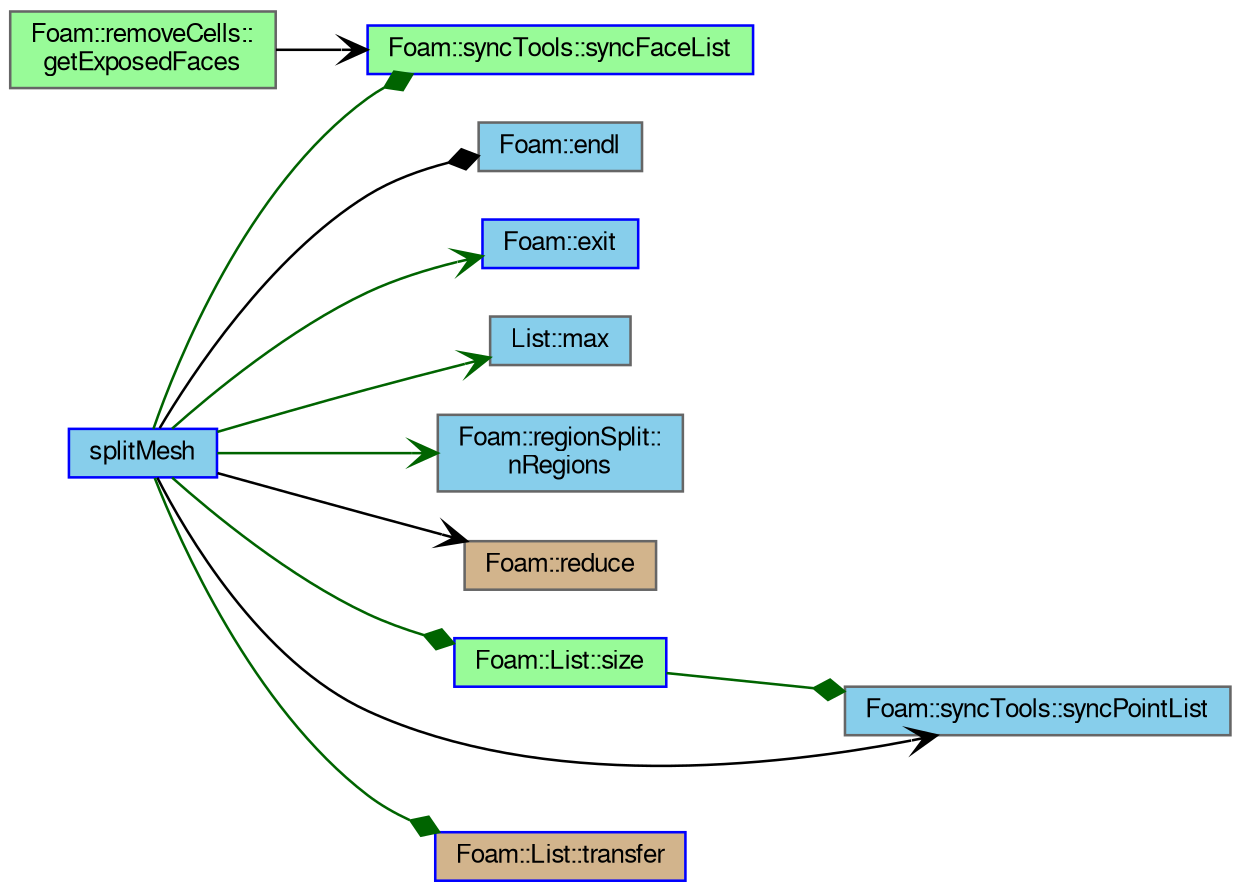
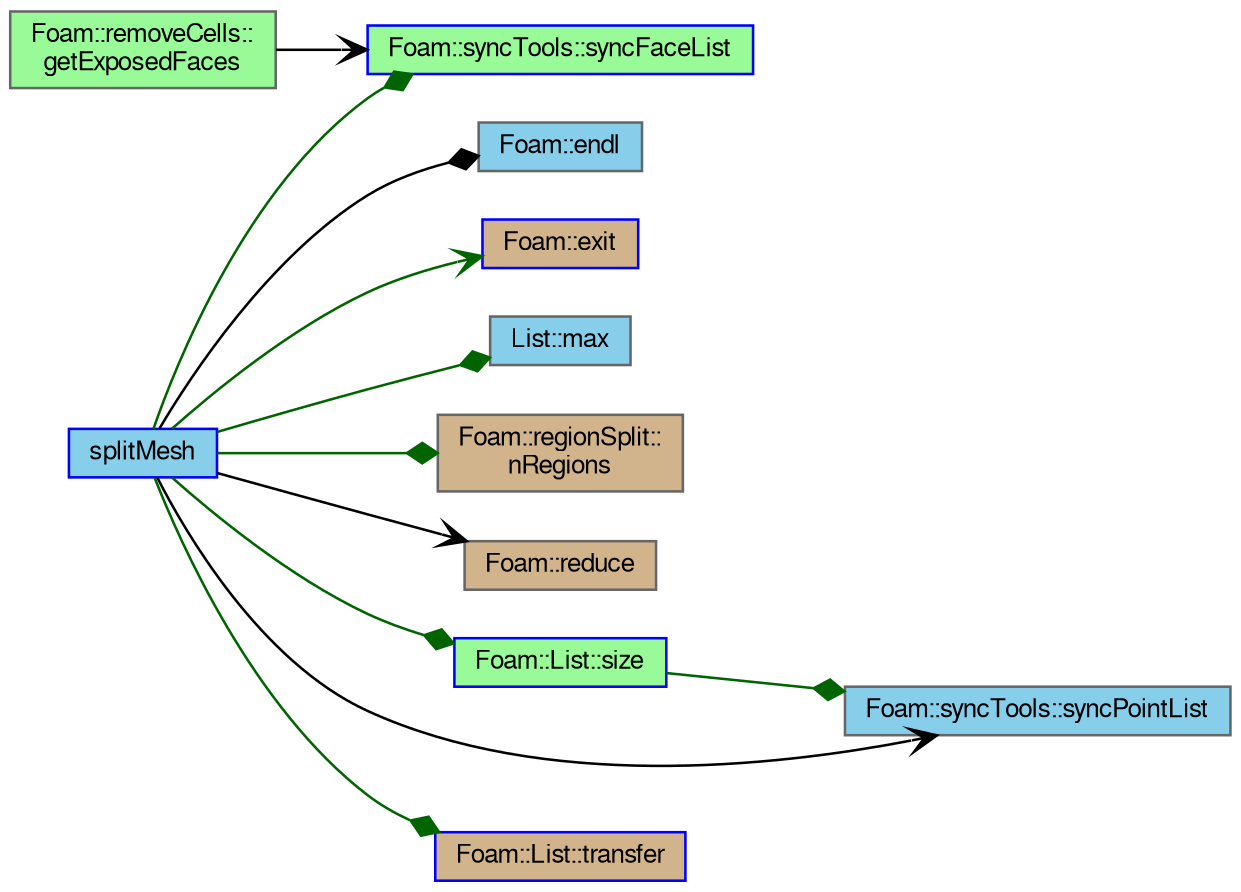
node "Foam::exit": fillcolor skyblue -> tan
edge "splitMesh" -> "List::max": arrowhead vee -> diamond
edge "splitMesh" -> "Foam::regionSplit:: nRegions": arrowhead vee -> diamond
node "Foam::regionSplit:: nRegions": fillcolor skyblue -> tan
